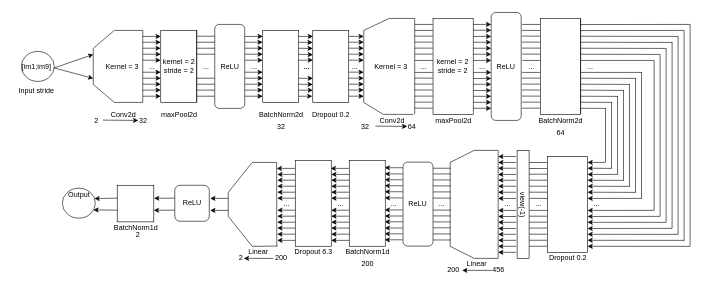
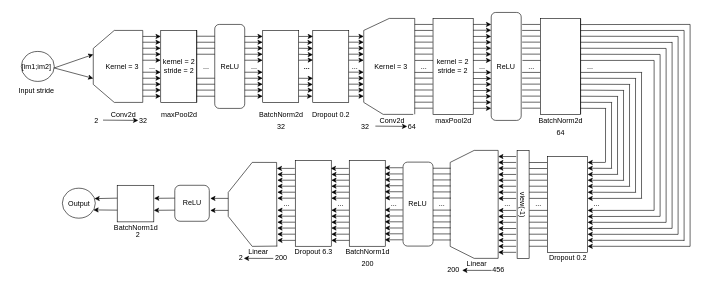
node "[im1;im9]": label "[im1;im9]" -> "[im1;im2]"
node "Output": moved (79, 195) -> (79, 204)
